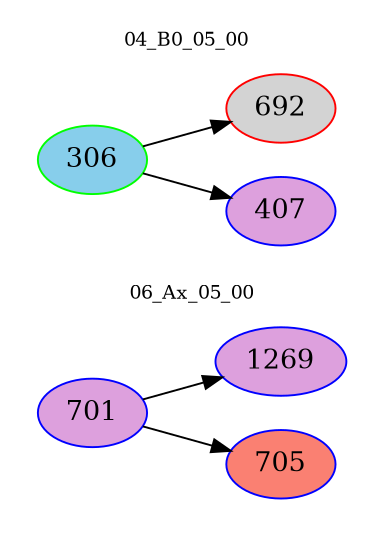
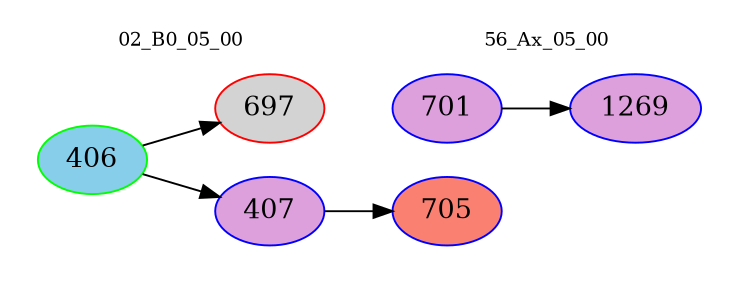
cluster "04_B0_05_00": label "04_B0_05_00" -> "02_B0_05_00"
node "692": label "692" -> "697"
node "306": label "306" -> "406"
cluster "06_Ax_05_00": label "06_Ax_05_00" -> "56_Ax_05_00"
edge "701" -> "705": now "407" -> "705"
